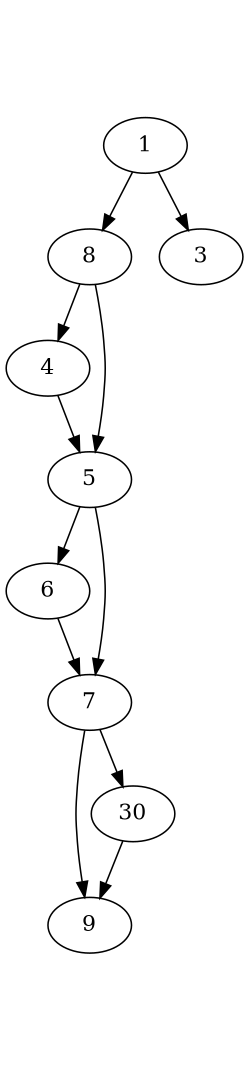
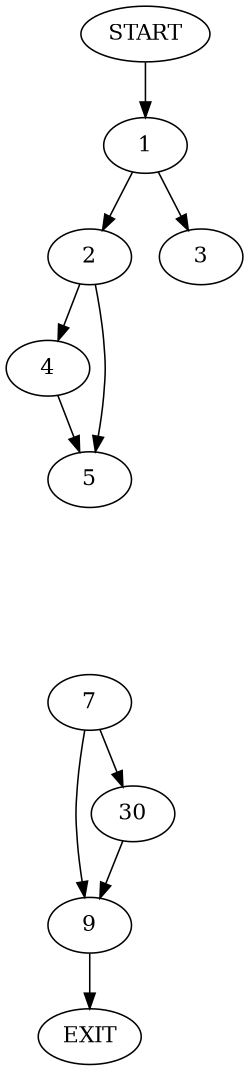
node "START": added
node "8": label "8" -> "2"
edge "5" -> "7": removed
node "6": removed
node "EXIT": added
